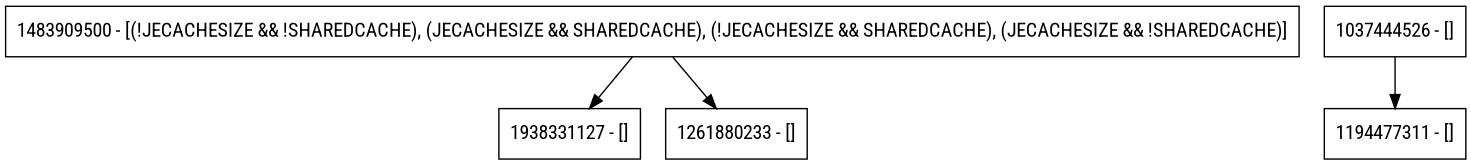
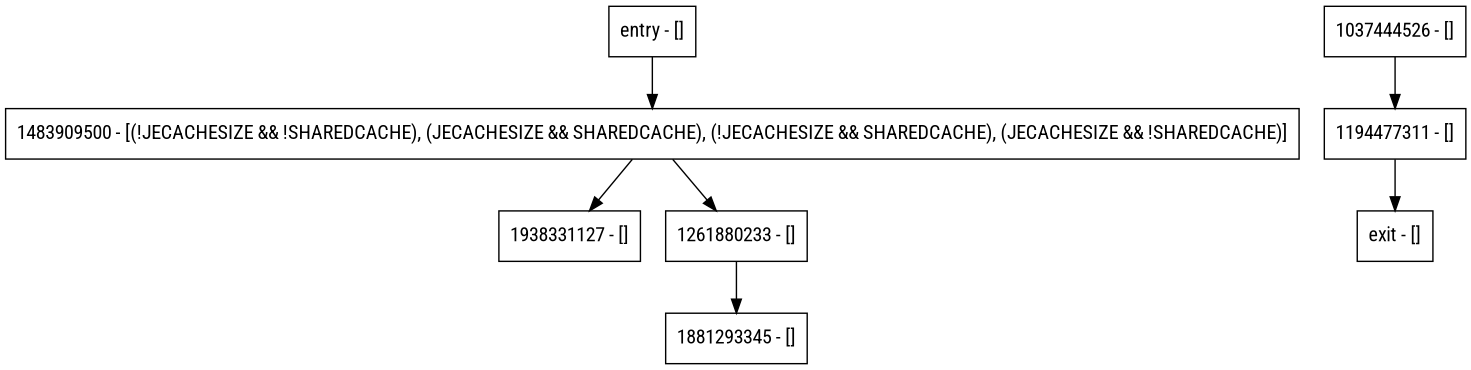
node "entry - []": added
node "exit - []": added
node "1881293345 - []": added
